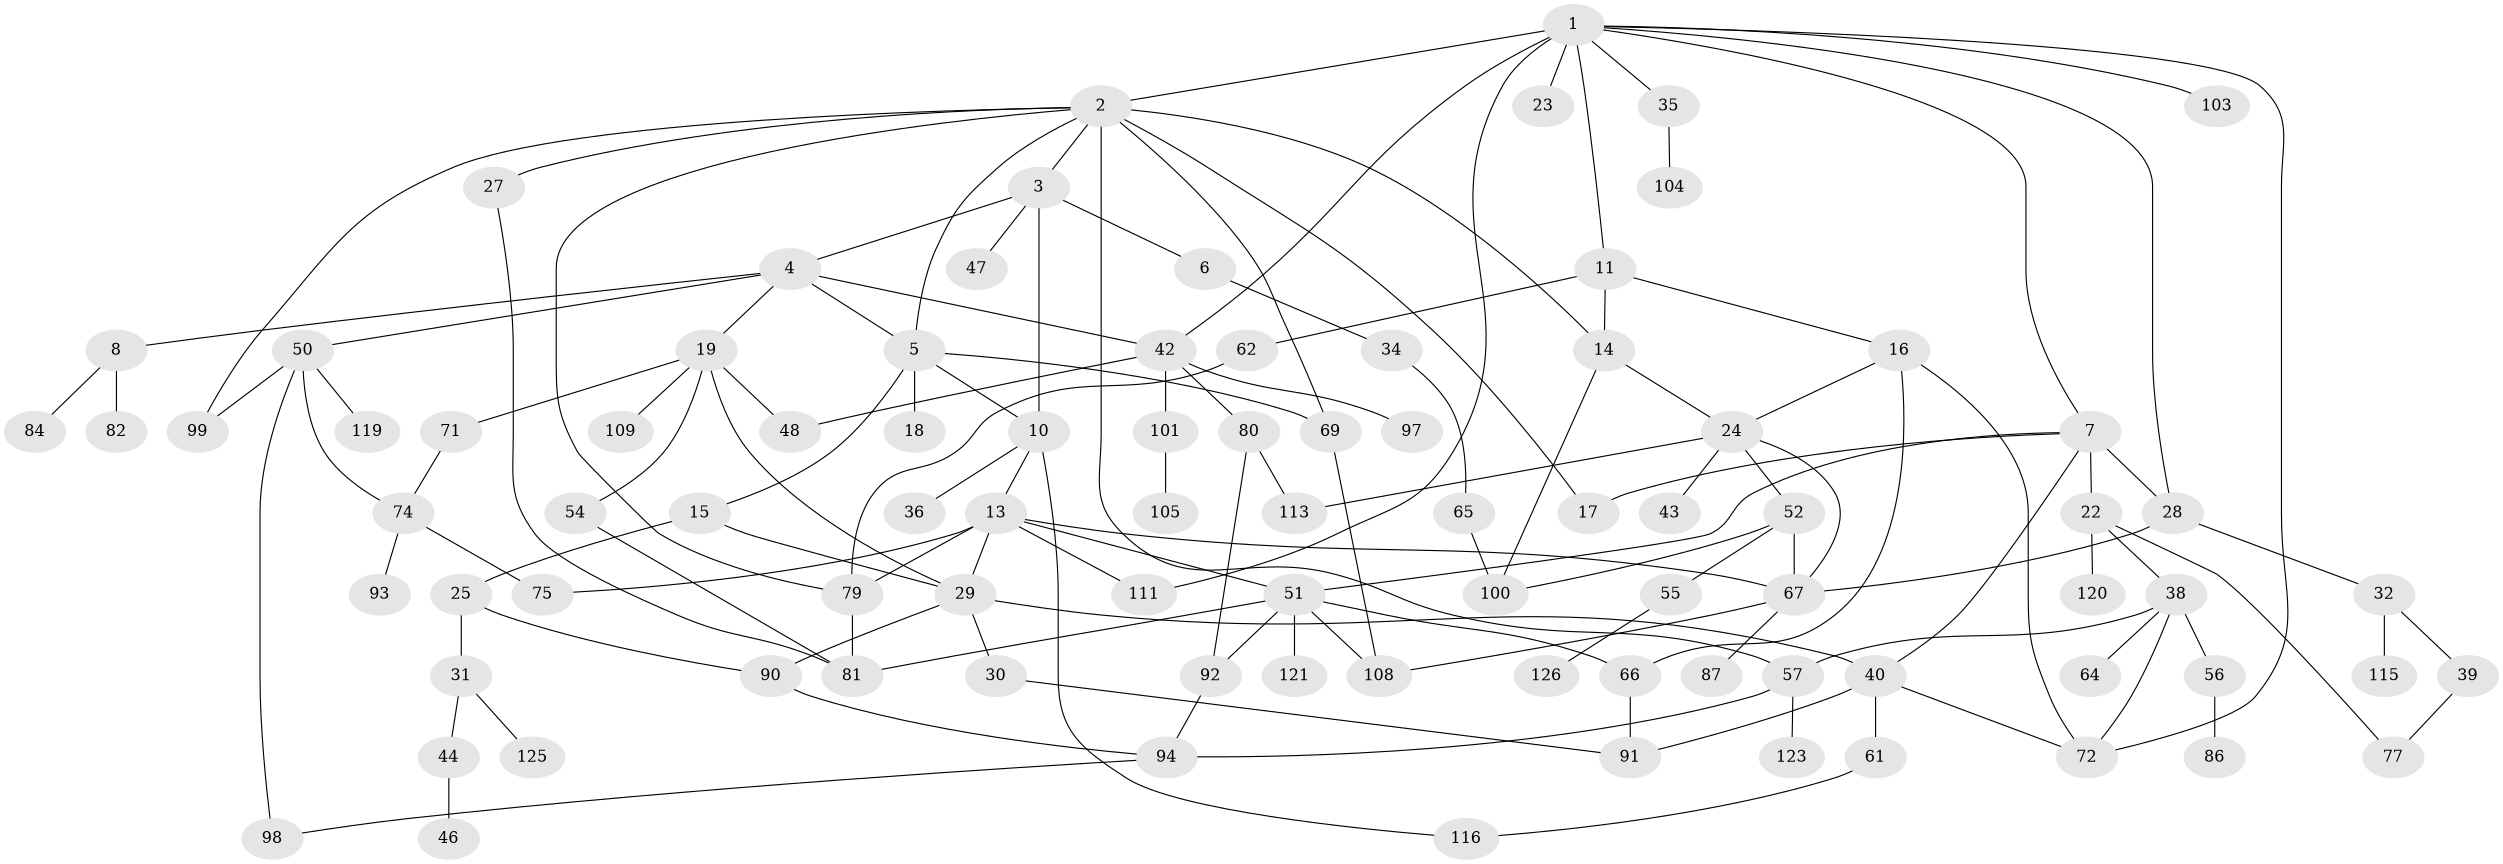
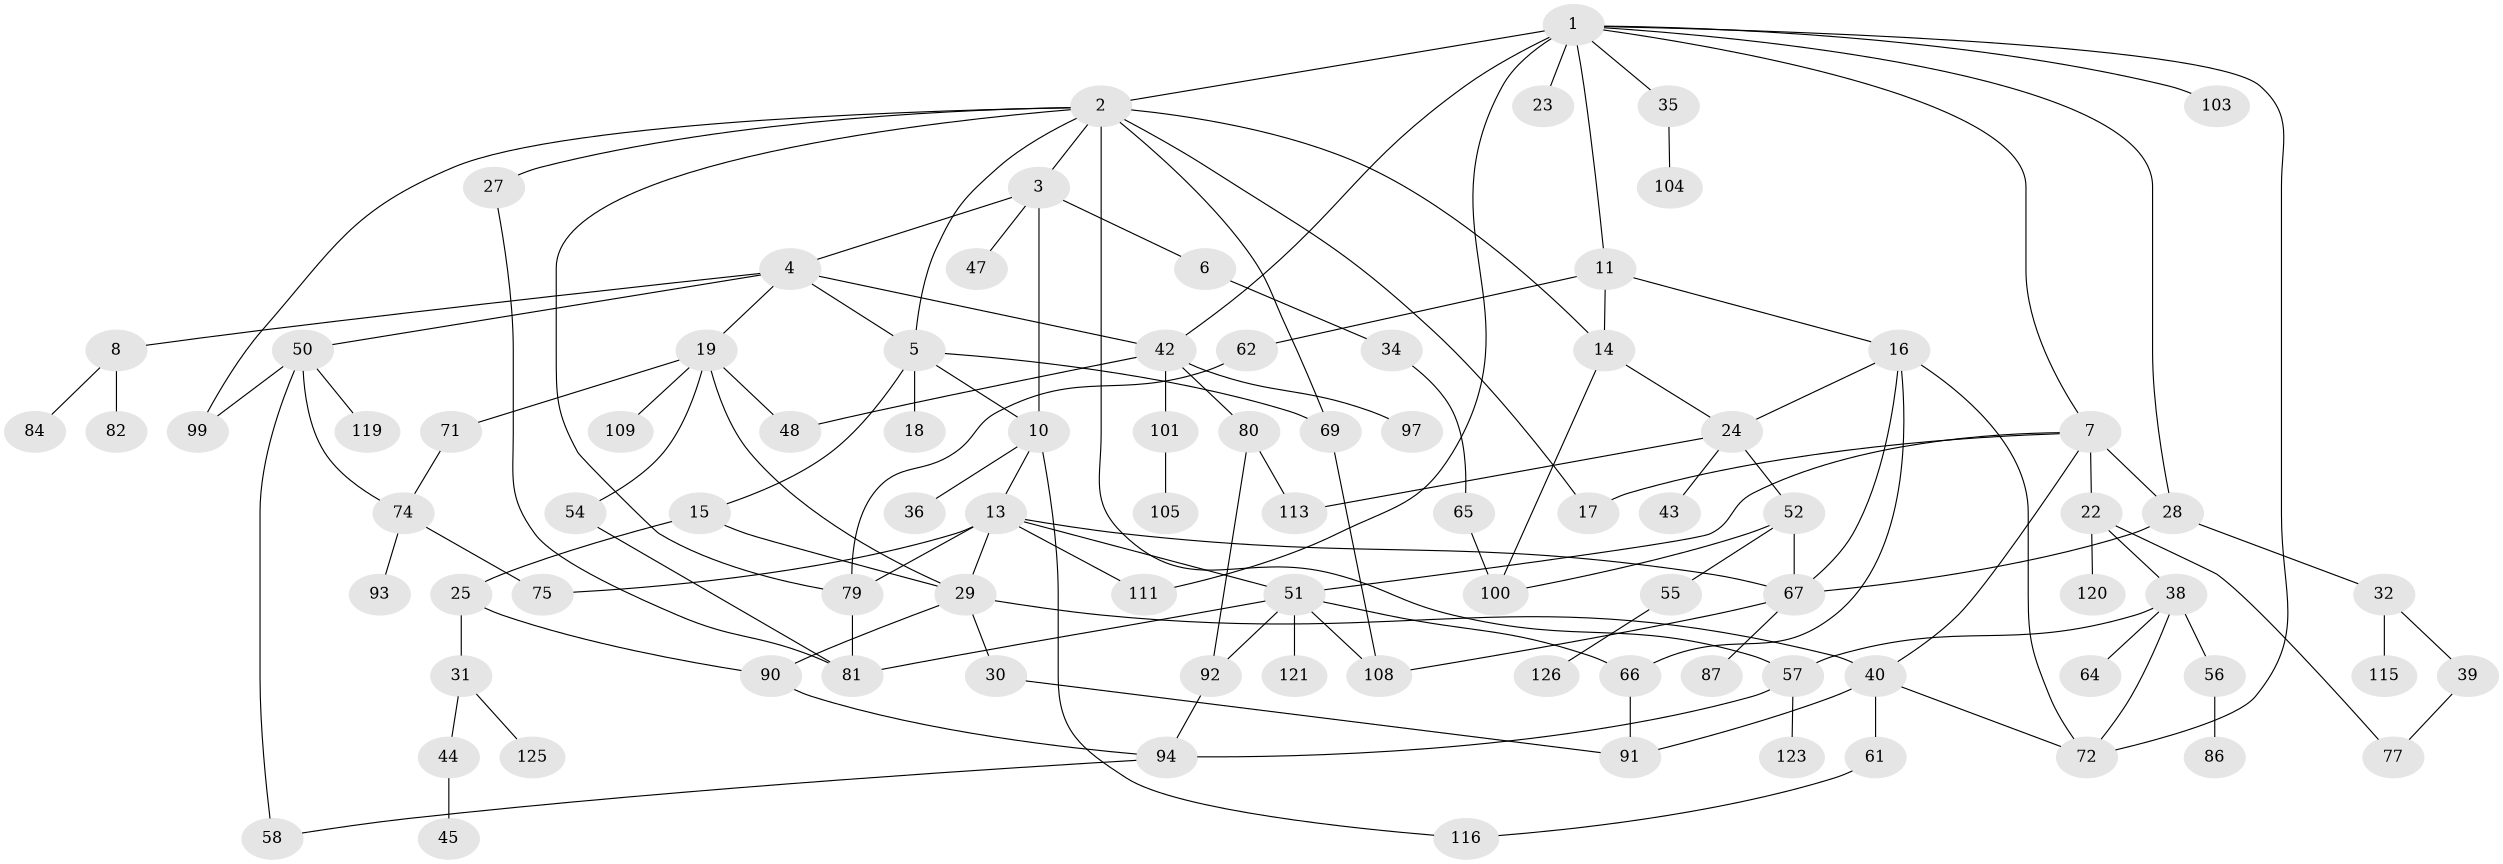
edge "24" -- "67": now "16" -- "67"
node "98": label "98" -> "58"
node "46": label "46" -> "45"
